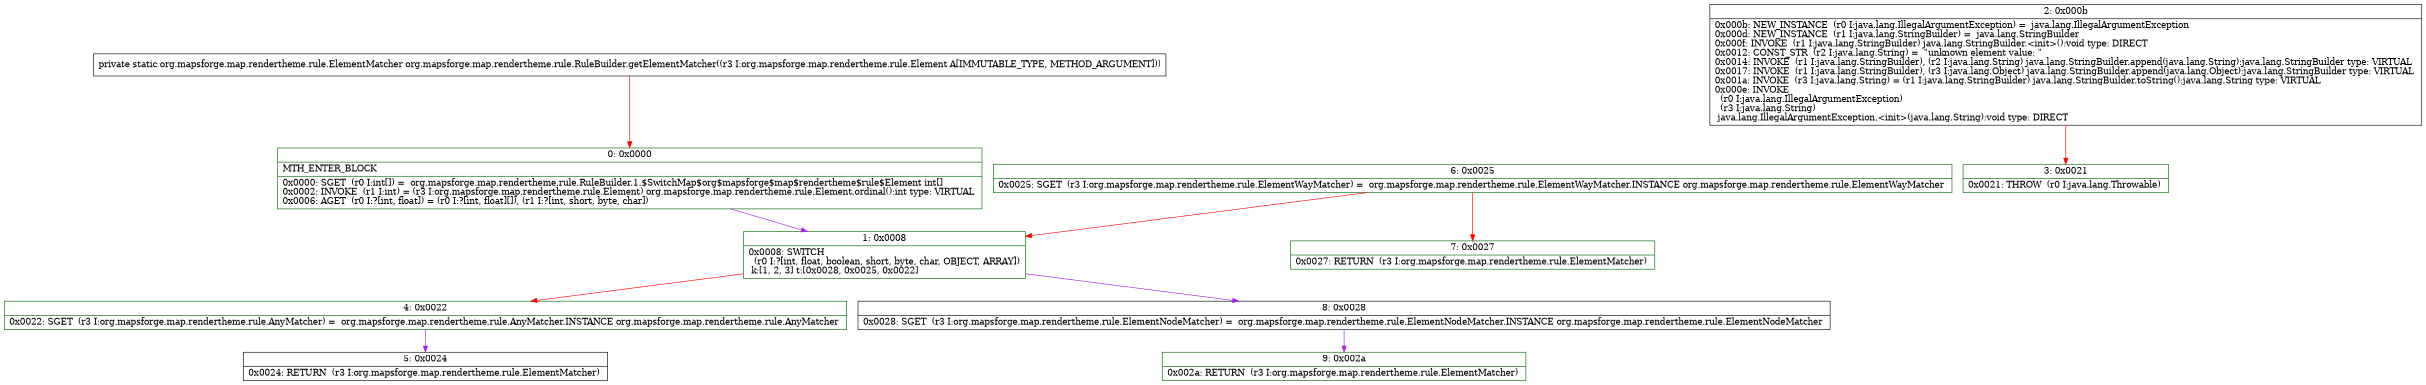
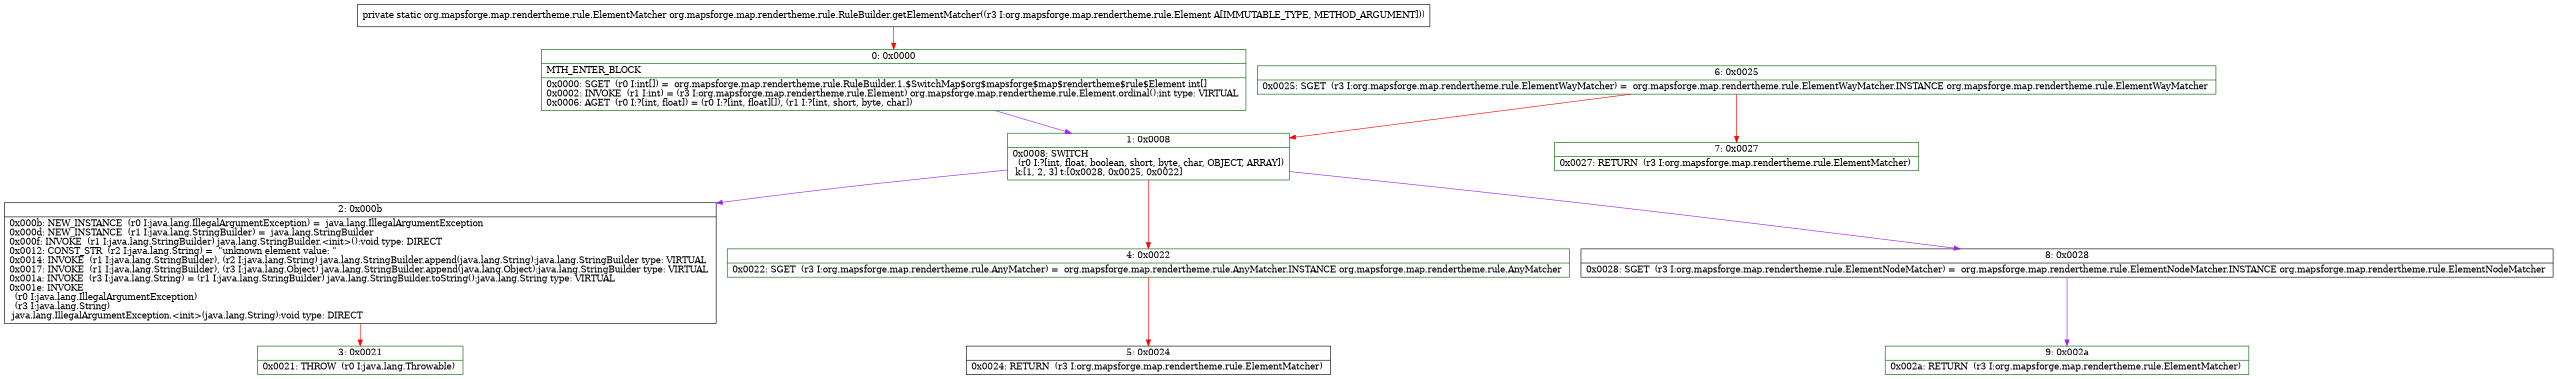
node "2: 0x000b": text "0x000e: INVOKE" -> "0x001e: INVOKE"
edge "1: 0x0008" -> "2: 0x000b": added
edge "4: 0x0022" -> "5: 0x0024": color purple -> red
